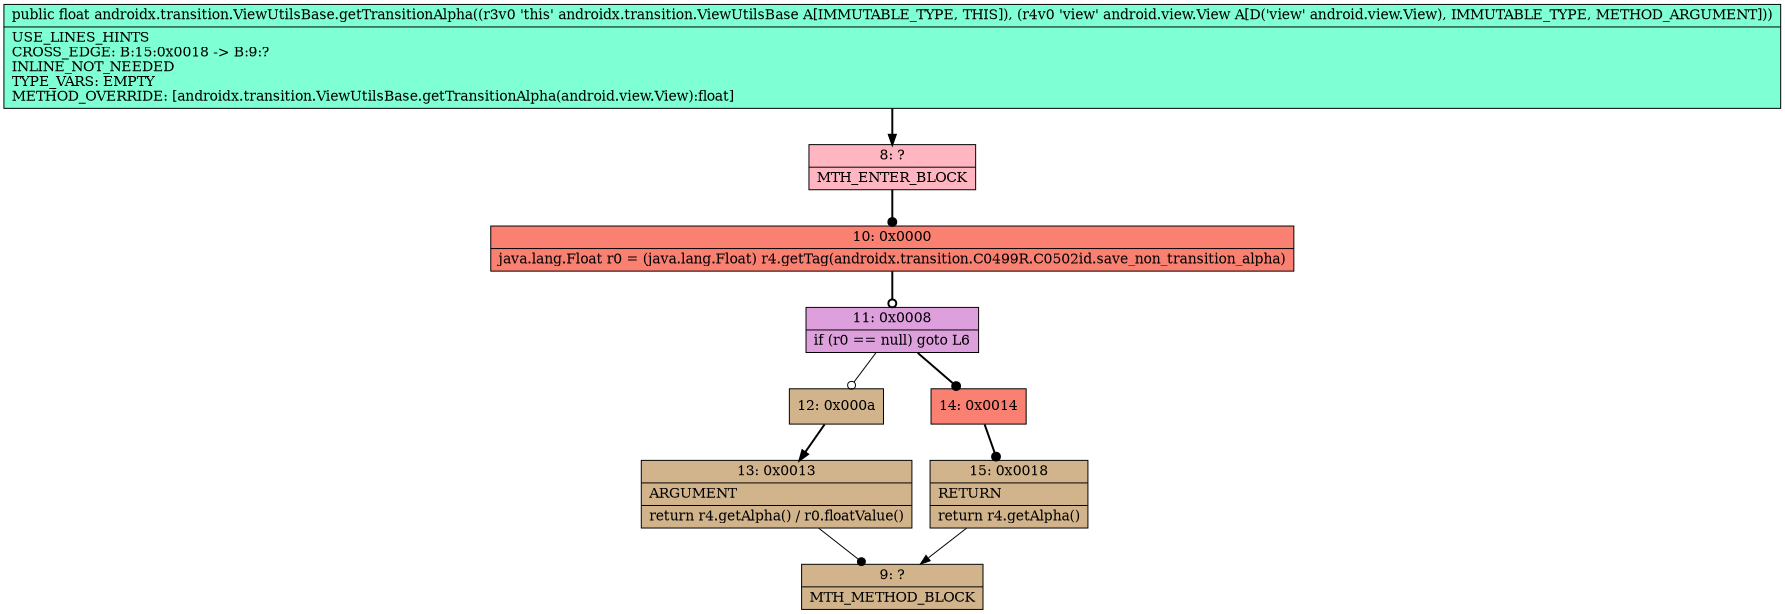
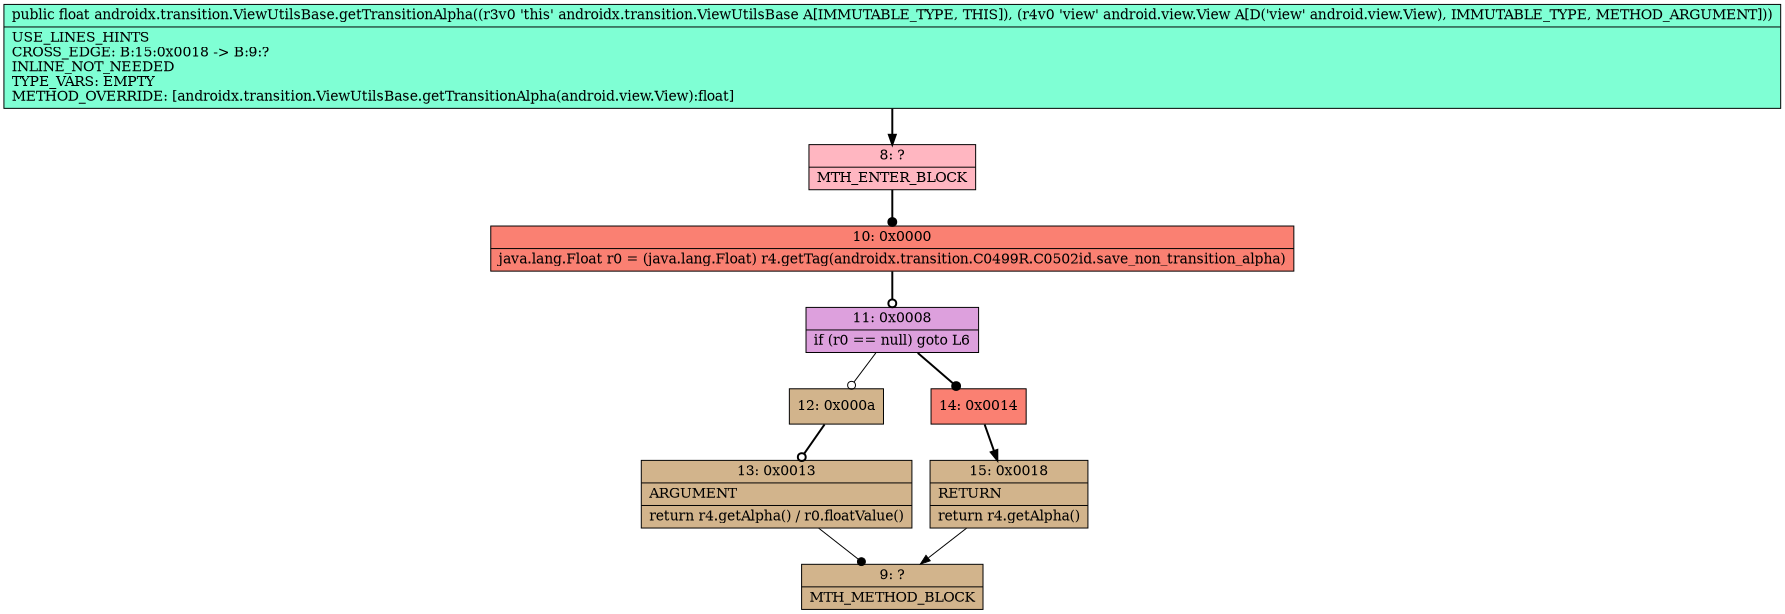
edge "12: 0x000a" -> "13: 0x0013": arrowhead normal -> odot
edge "14: 0x0014" -> "15: 0x0018": arrowhead dot -> normal
